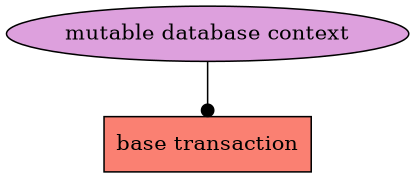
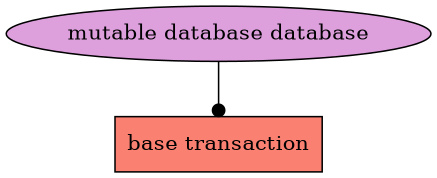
node "mutable database context": label "mutable database context" -> "mutable database database"
